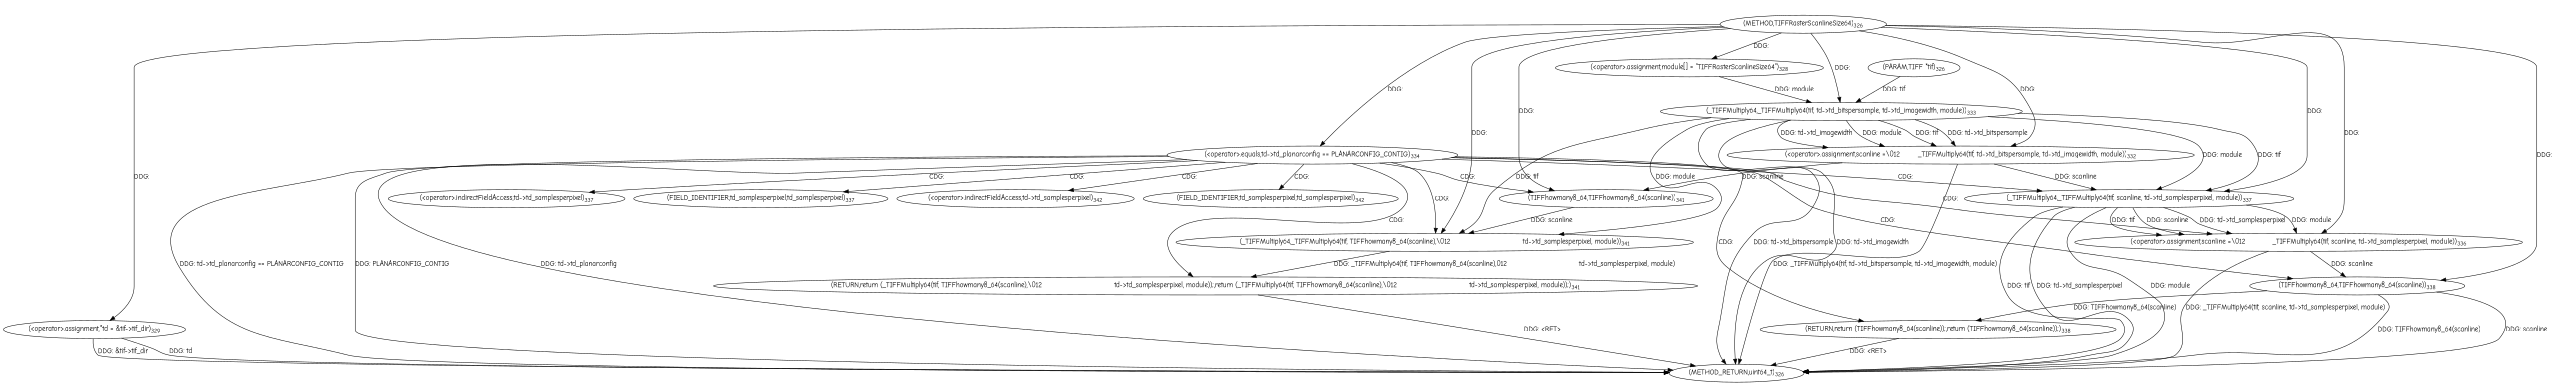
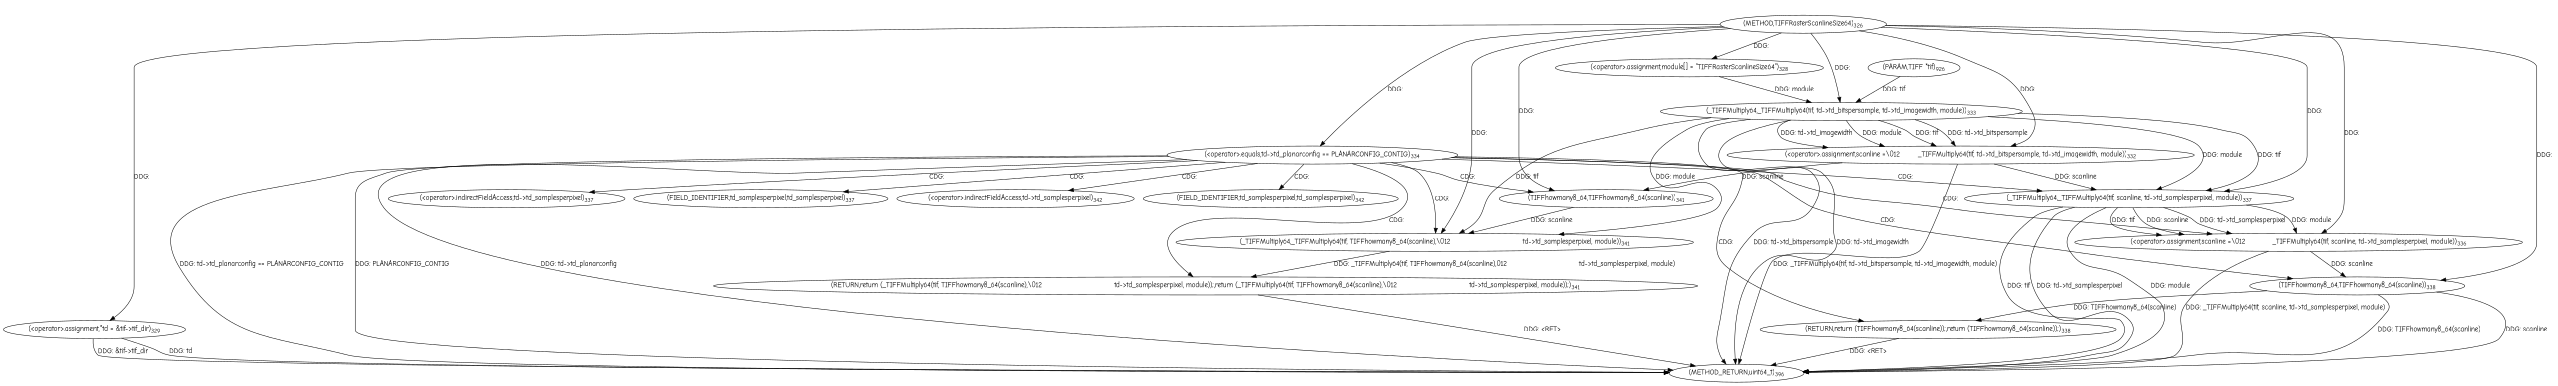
node "(PARAM,TIFF *tif)": text "326" -> "926"
node "(METHOD_RETURN,uint64_t)": text "326" -> "396"
